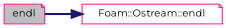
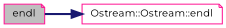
node "Foam::Ostream::endl": label "Foam::Ostream::endl" -> "Ostream::Ostream::endl"
